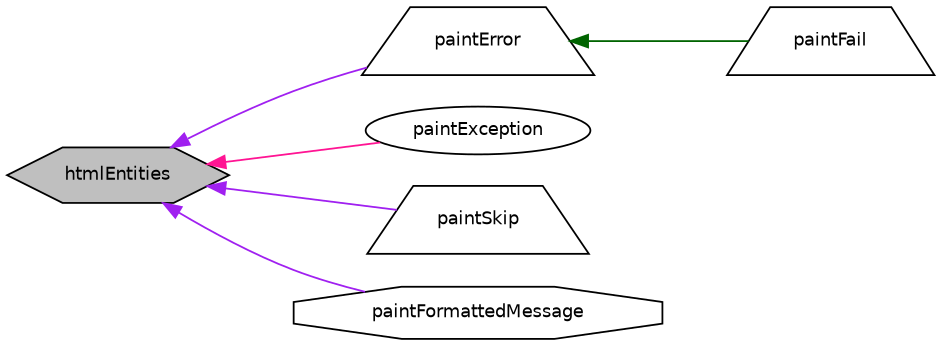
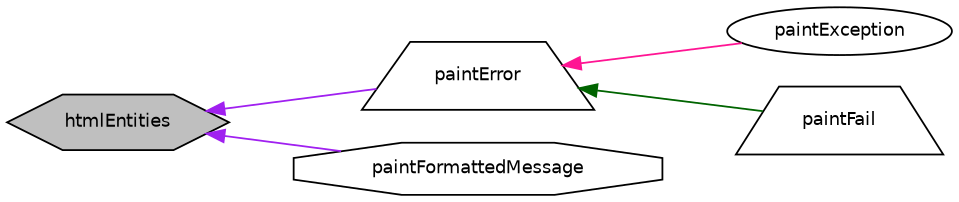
edge "paintException" -> "htmlEntities": now "paintException" -> "paintError"
node "paintSkip": removed
